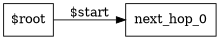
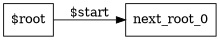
node "next_hop_0": label "next_hop_0" -> "next_root_0"
